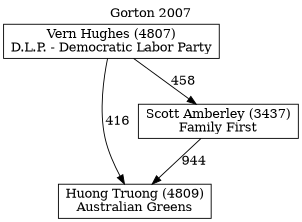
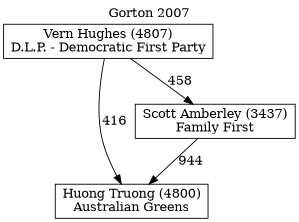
node "Vern Hughes (4807) D.L.P. - Democratic Labor Party": label "Vern Hughes (4807) D.L.P. - Democratic Labor Party" -> "Vern Hughes (4807) D.L.P. - Democratic First Party"
node "Huong Truong (4809) Australian Greens": label "Huong Truong (4809) Australian Greens" -> "Huong Truong (4800) Australian Greens"
